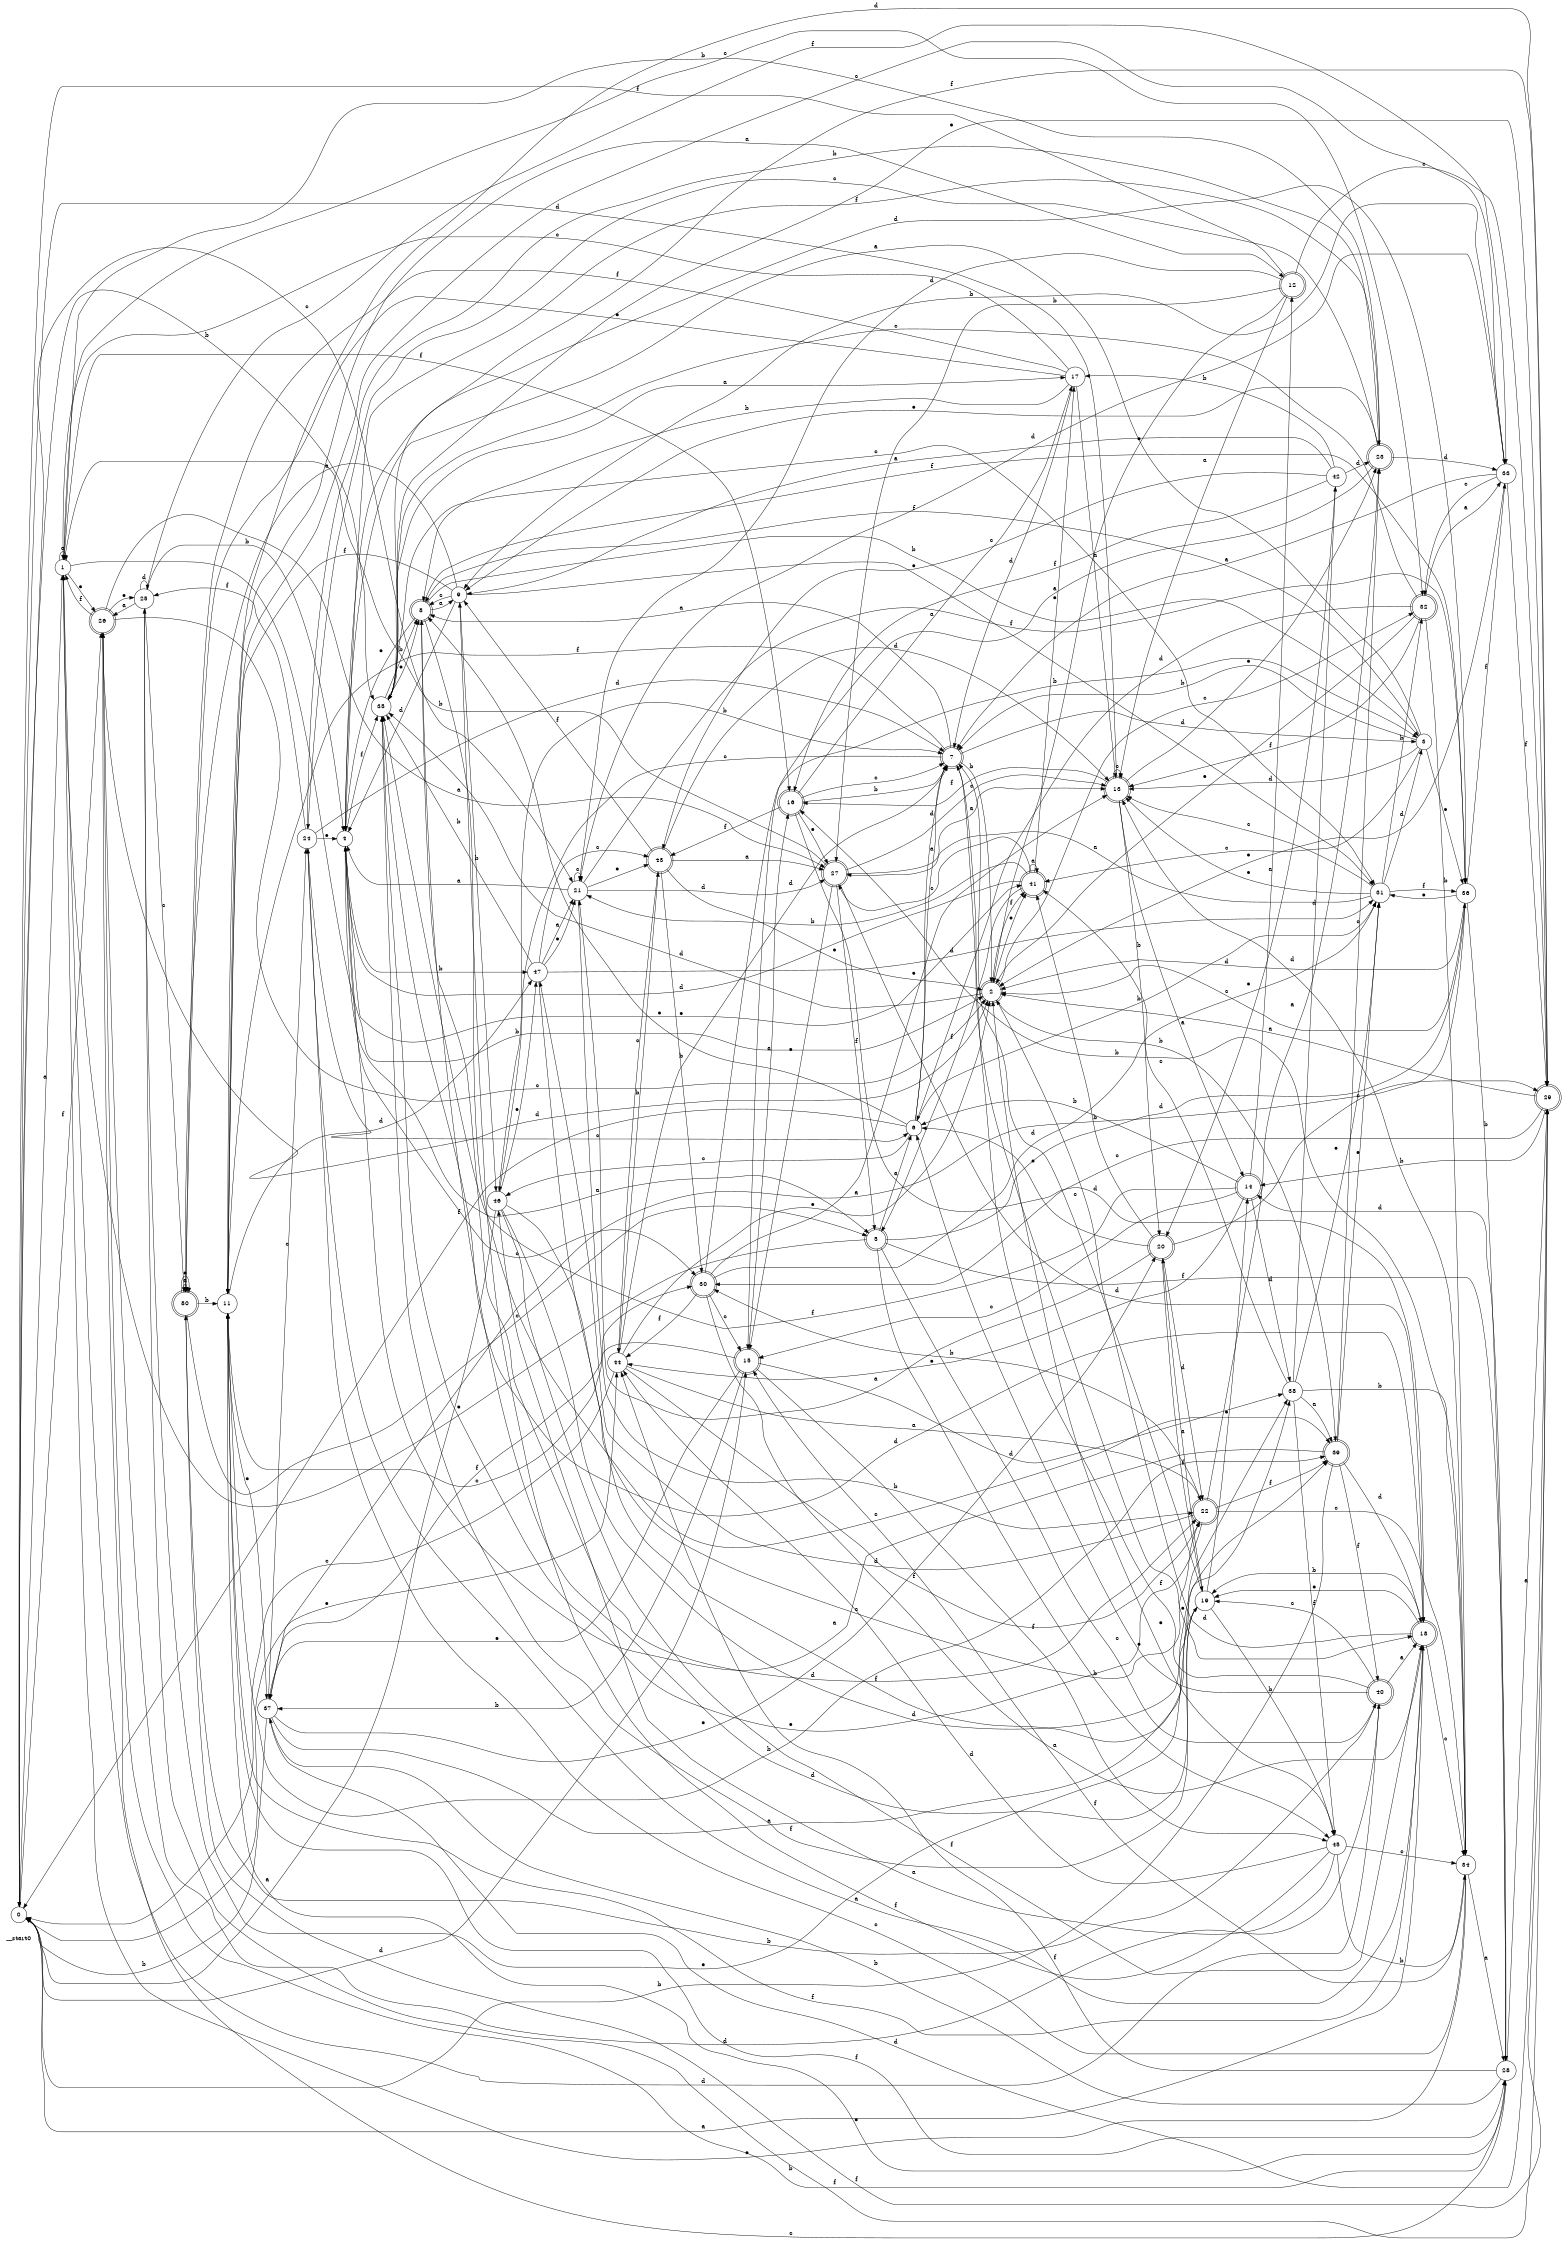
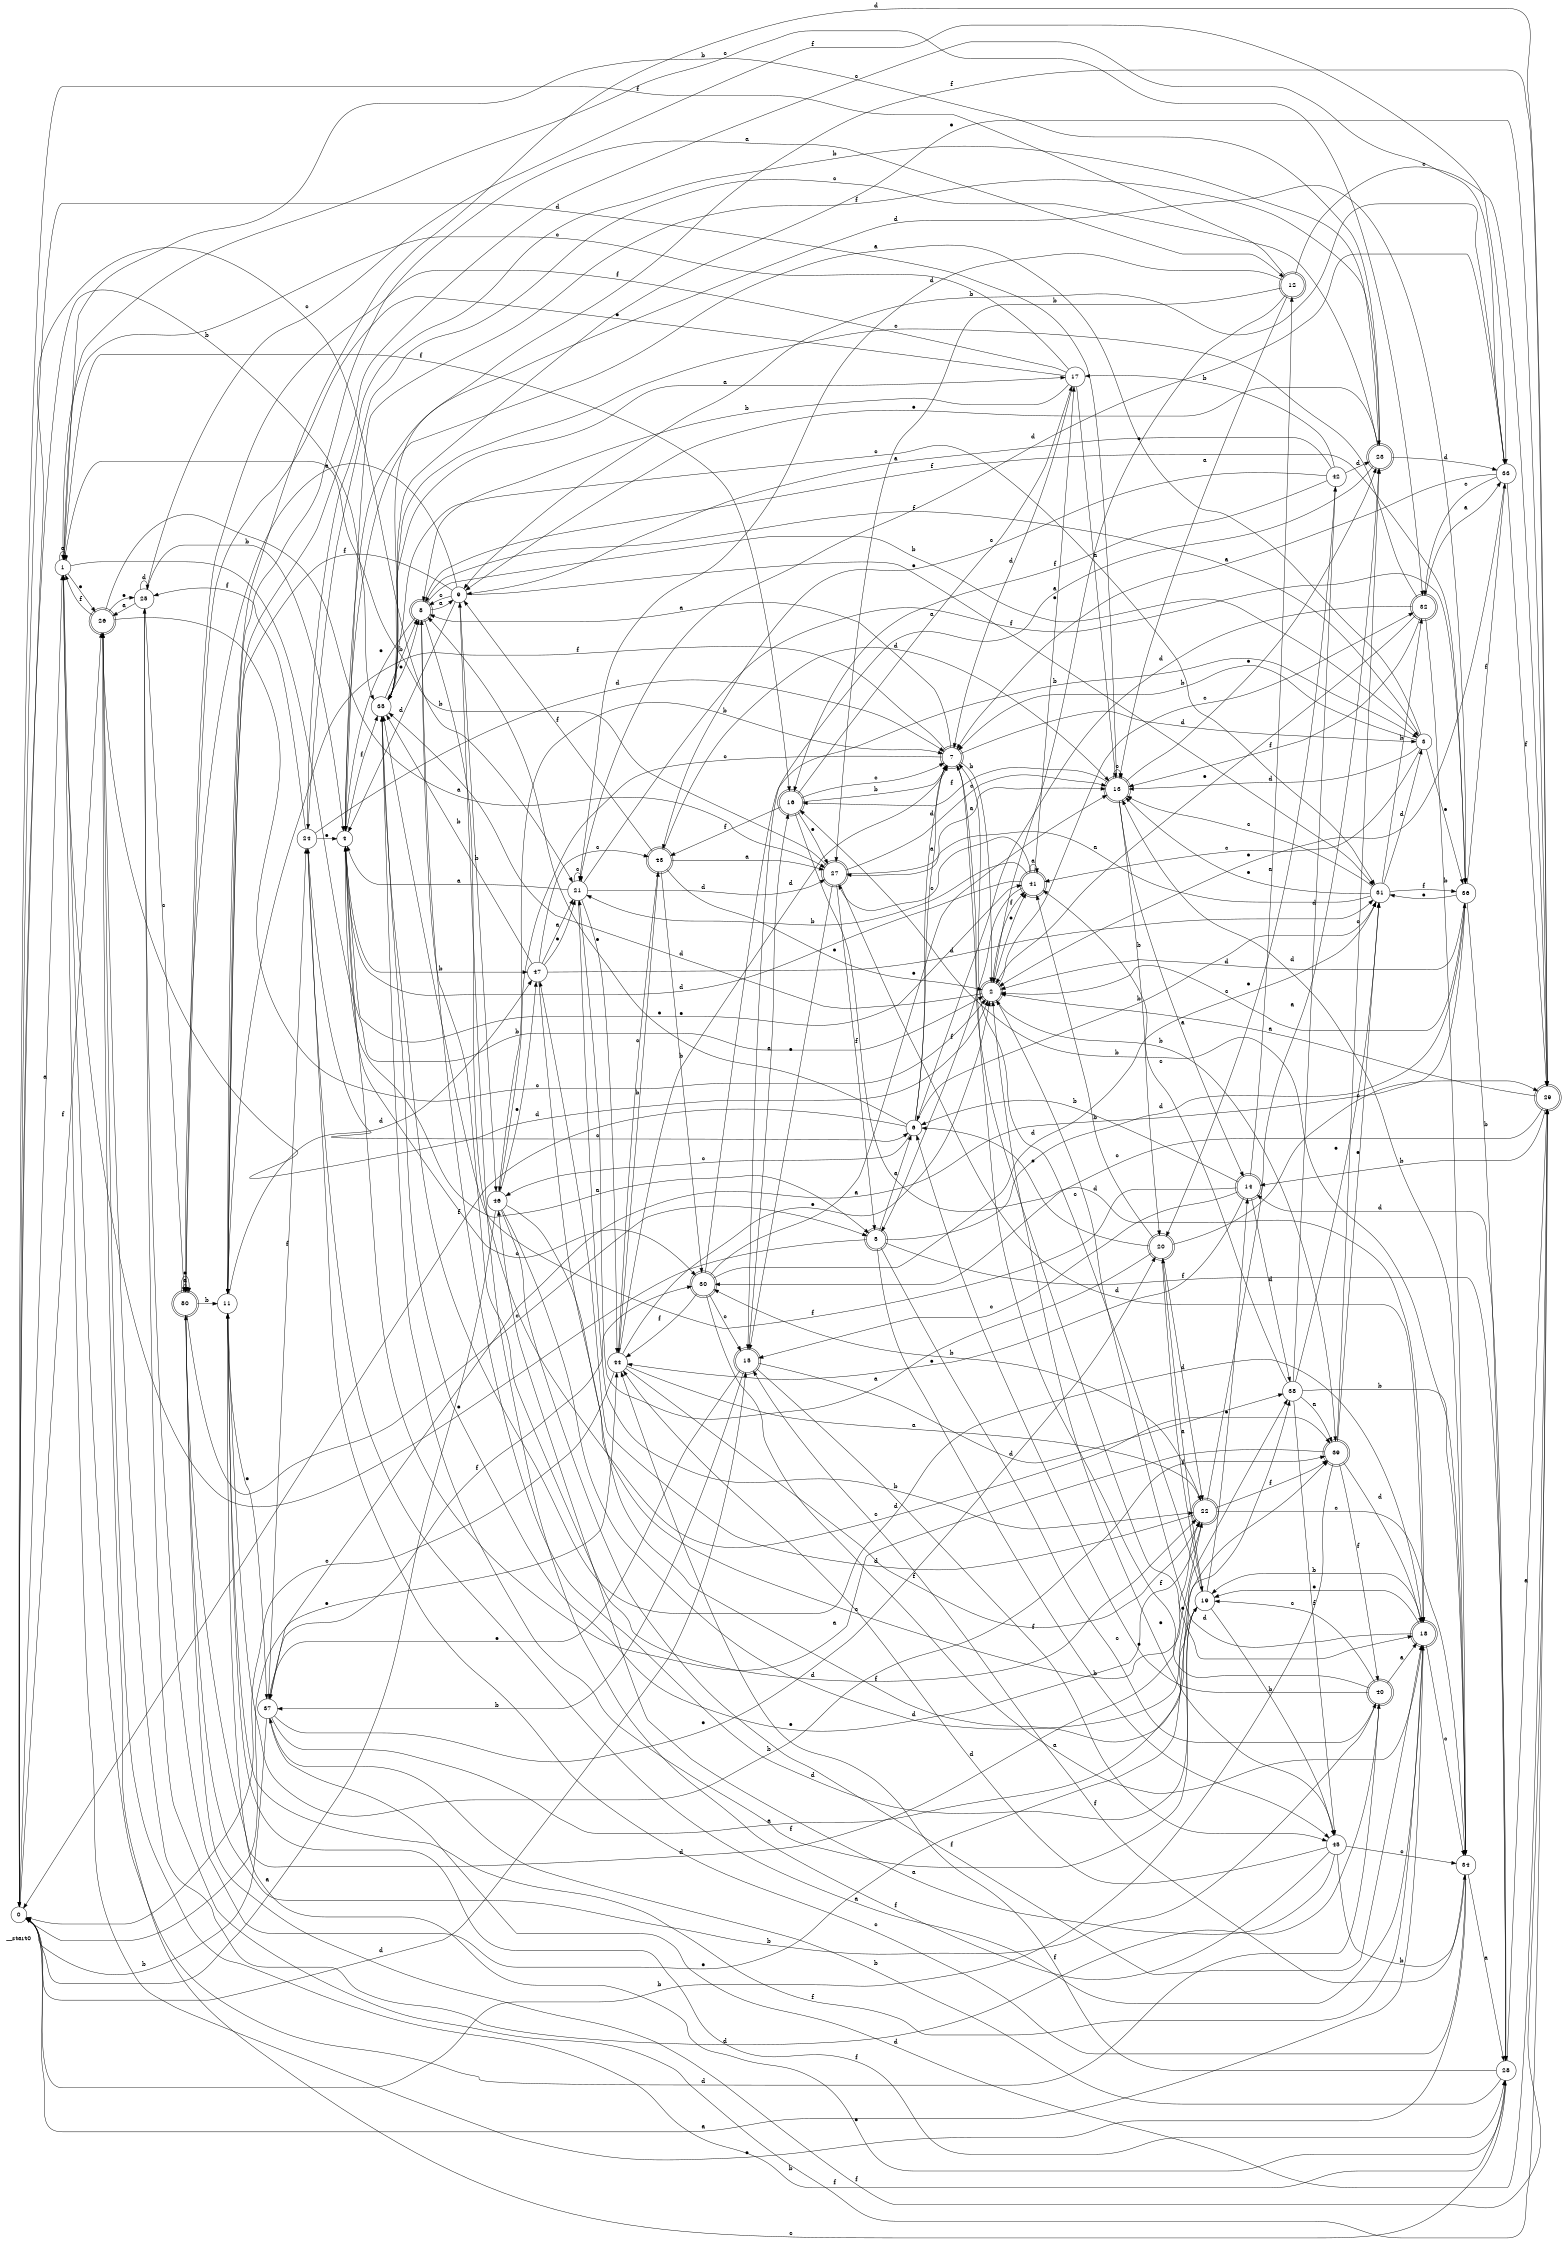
edge "21" -> "43": now "21" -> "44"
edge "37" -> "24": label "c" -> "f"
edge "15" -> "11": removed, label "c"
edge "18" -> "35": reversed
edge "80" -> "22": added, label "d"
